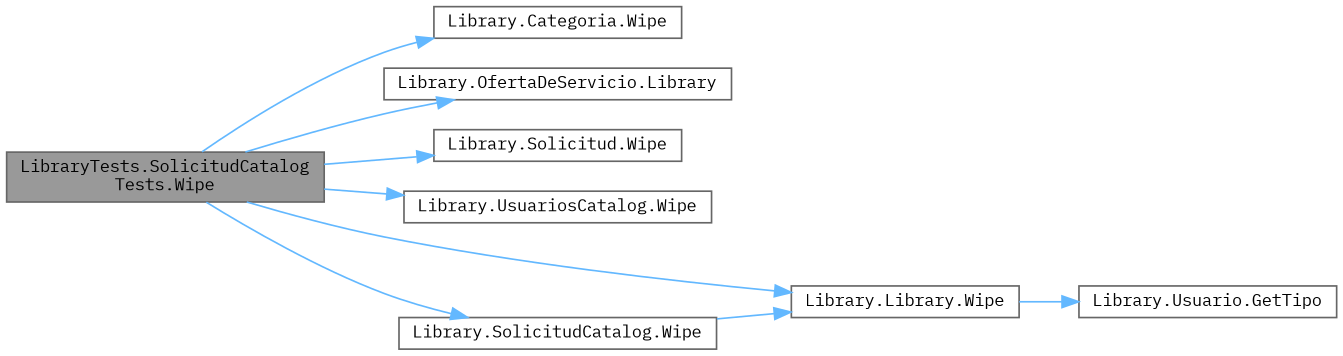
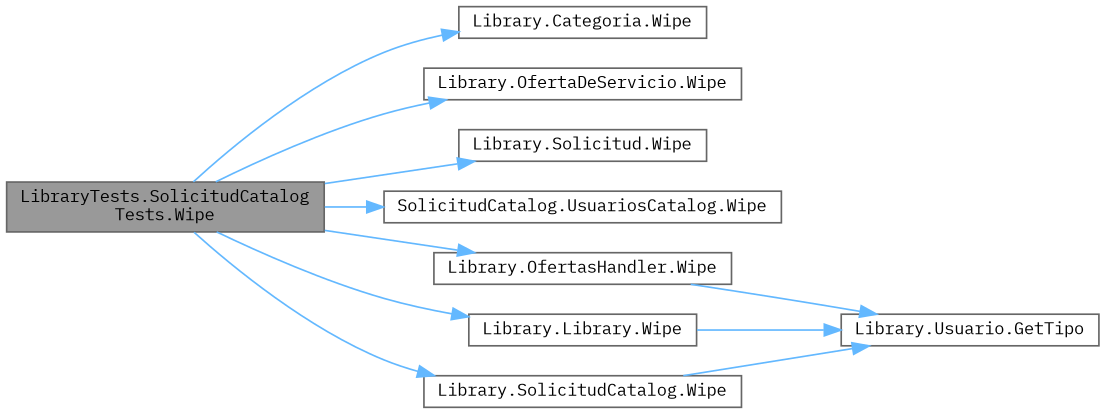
node "Library.OfertaDeServicio.Library": label "Library.OfertaDeServicio.Library" -> "Library.OfertaDeServicio.Wipe"
node "Library.UsuariosCatalog.Wipe": label "Library.UsuariosCatalog.Wipe" -> "SolicitudCatalog.UsuariosCatalog.Wipe"
node "Library.OfertasHandler.Wipe": added
edge "Library.SolicitudCatalog.Wipe" -> "Library.Library.Wipe": now "Library.SolicitudCatalog.Wipe" -> "Library.Usuario.GetTipo"
